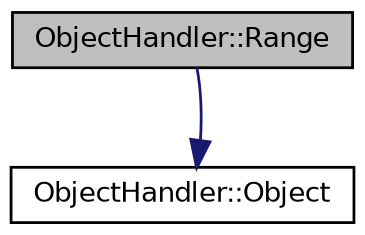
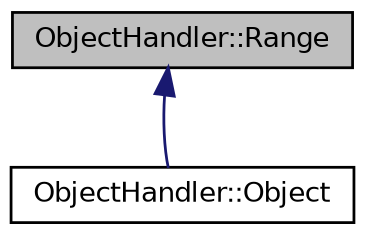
edge "ObjectHandler::Range" -> "ObjectHandler::Object": reversed
